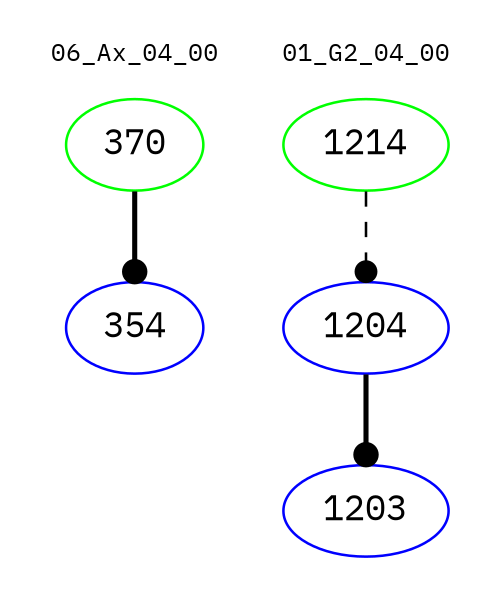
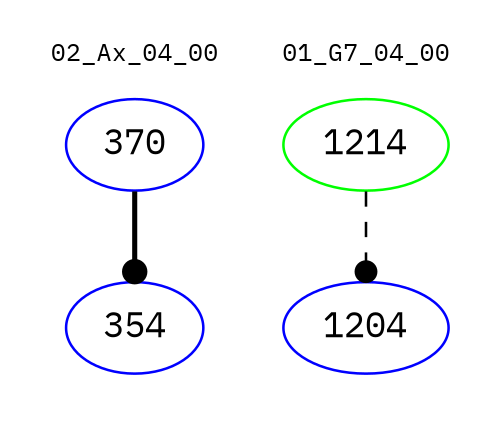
cluster "06_Ax_04_00": label "06_Ax_04_00" -> "02_Ax_04_00"
cluster "01_G2_04_00": label "01_G2_04_00" -> "01_G7_04_00"
node "370": color green -> blue
node "1203": removed
